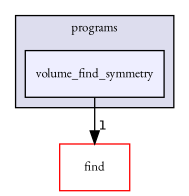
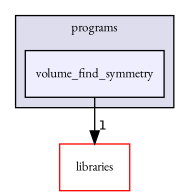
node "find": label "find" -> "libraries"
